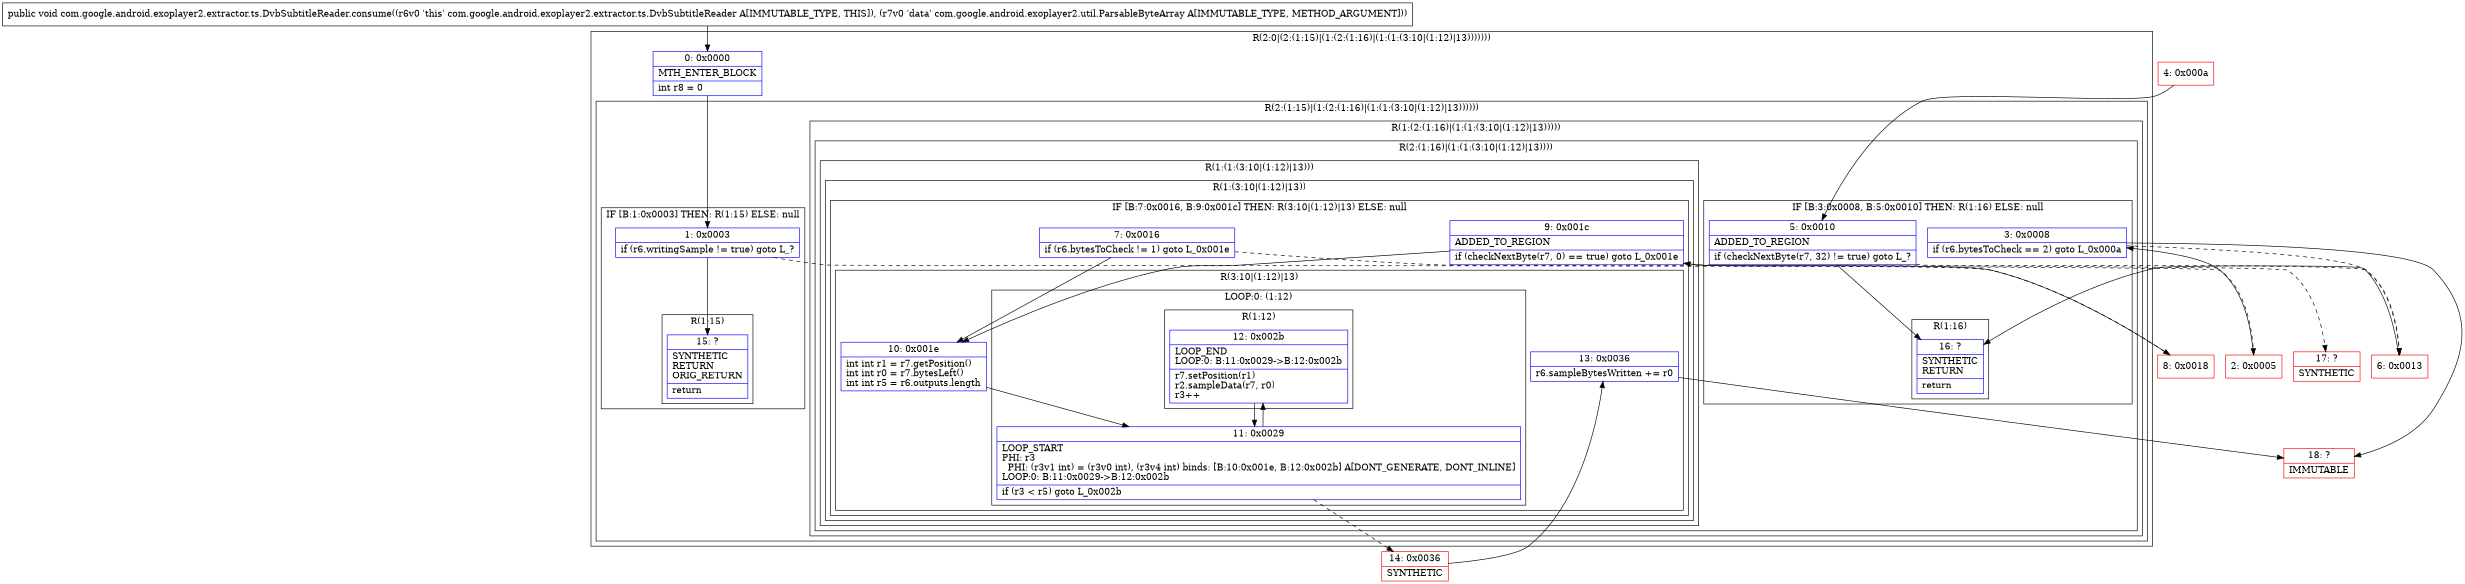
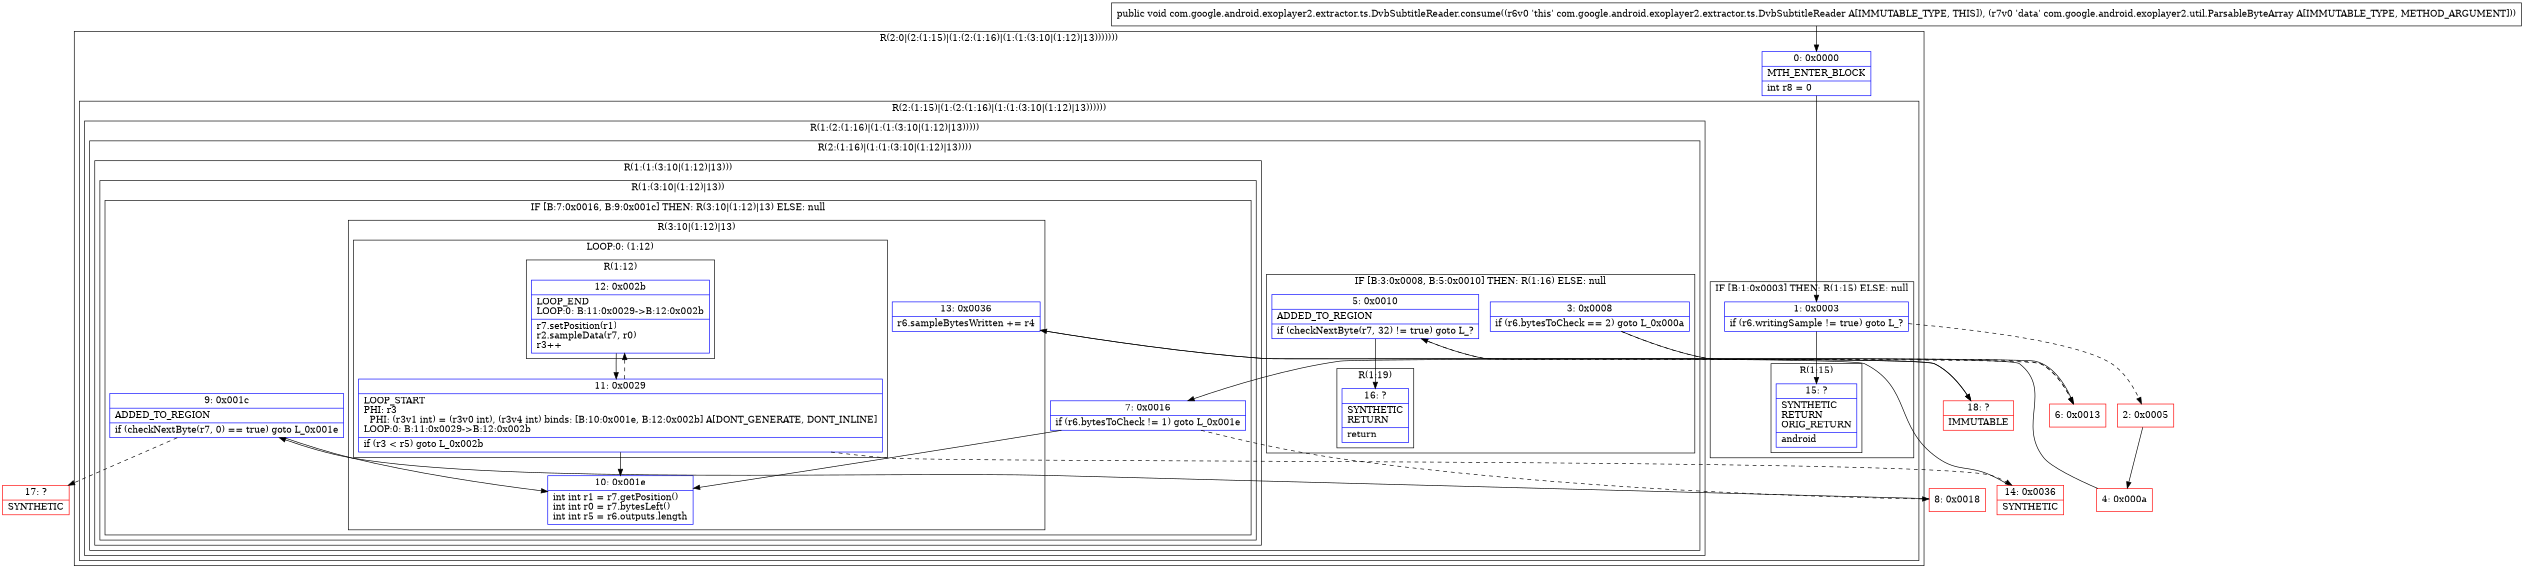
edge "2: 0x0005" -> "3: 0x0008": now "2: 0x0005" -> "4: 0x000a"
edge "6: 0x0013" -> "16: ?": now "6: 0x0013" -> "7: 0x0016"
cluster "R(1:16)": label "R(1:16)" -> "R(1:19)"
node "13: 0x0036": text "r6.sampleBytesWritten += r0" -> "r6.sampleBytesWritten += r4"
node "15: ?": text "return" -> "android"
edge "10: 0x001e" -> "11: 0x0029": reversed
edge "11: 0x0029" -> "12: 0x002b": style solid -> dashed
